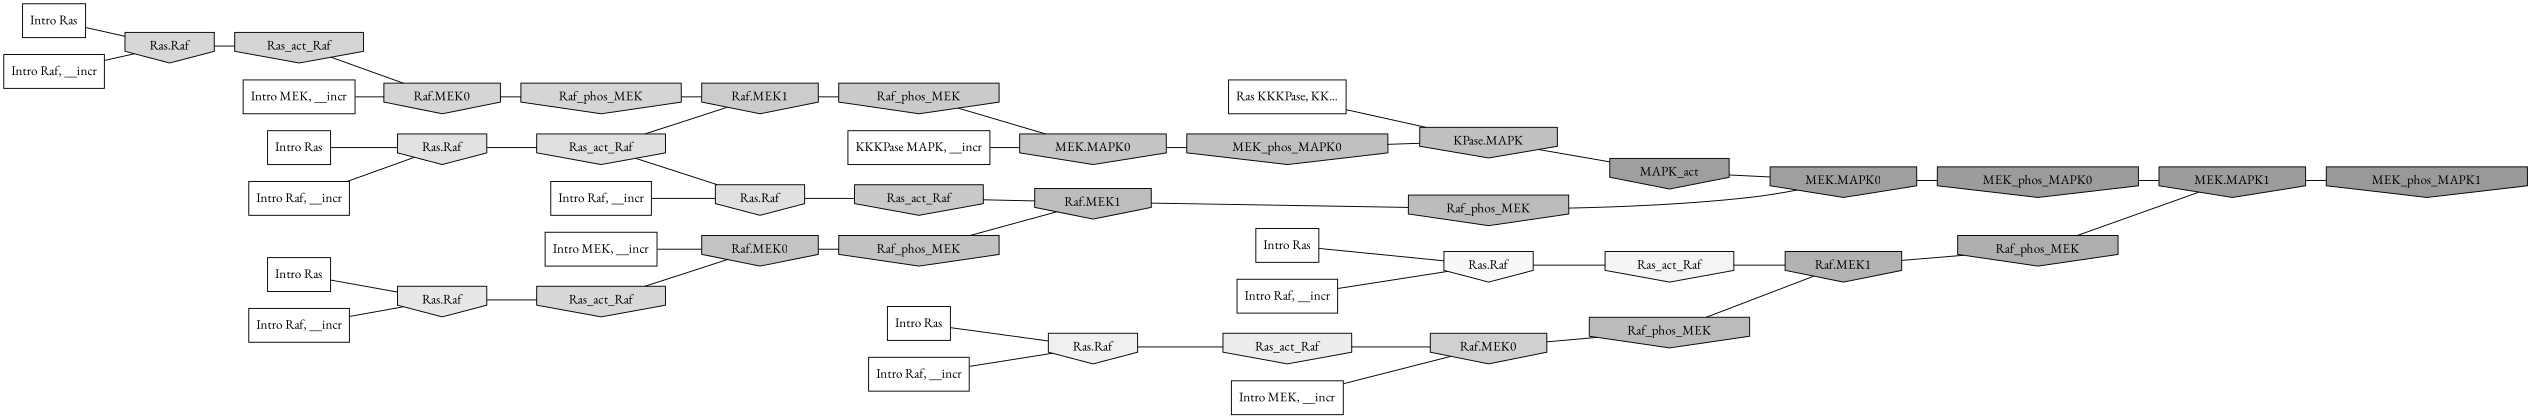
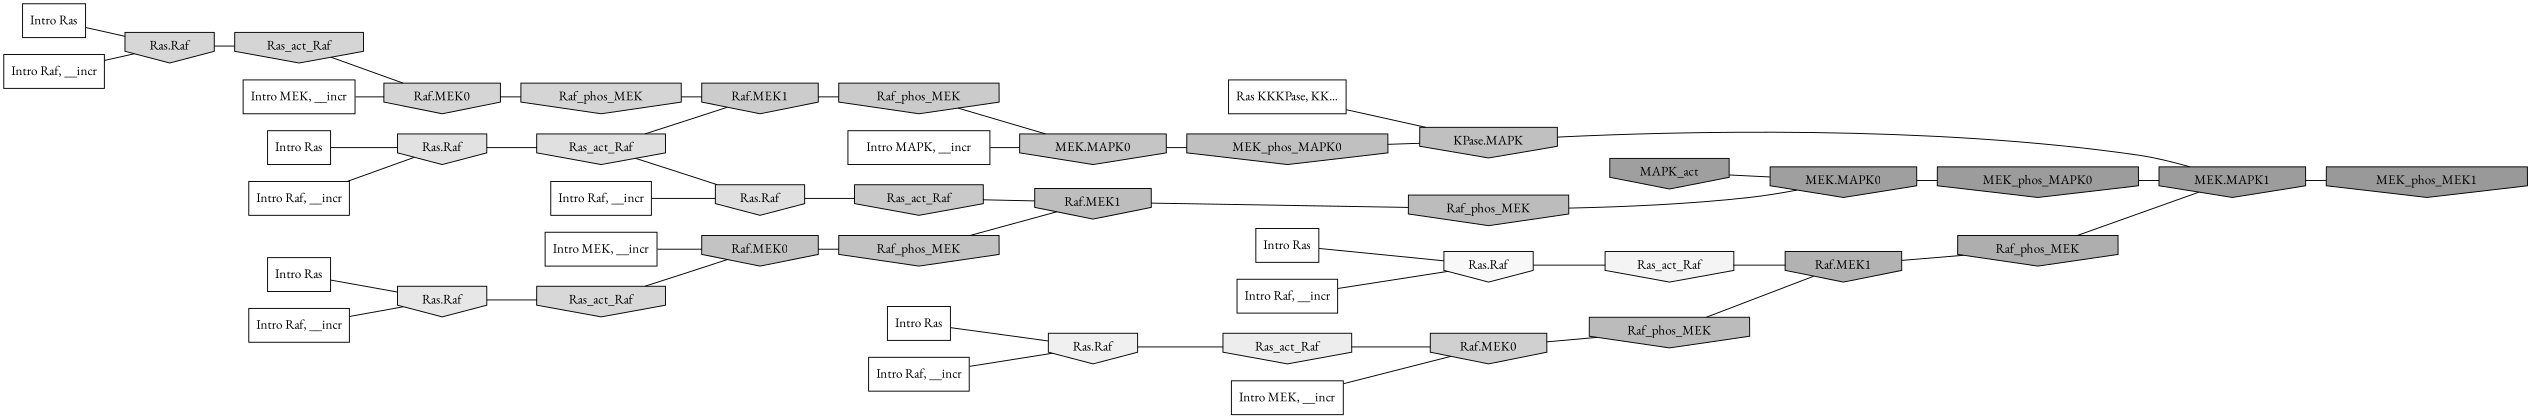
node "KKKPase MAPK, __incr": label "KKKPase MAPK, __incr" -> "Intro MAPK, __incr"
edge "KPase.MAPK" -- "MAPK_act": now "KPase.MAPK" -- "MEK.MAPK1"
node "MEK_phos_MAPK1": label "MEK_phos_MAPK1" -> "MEK_phos_MEK1"
